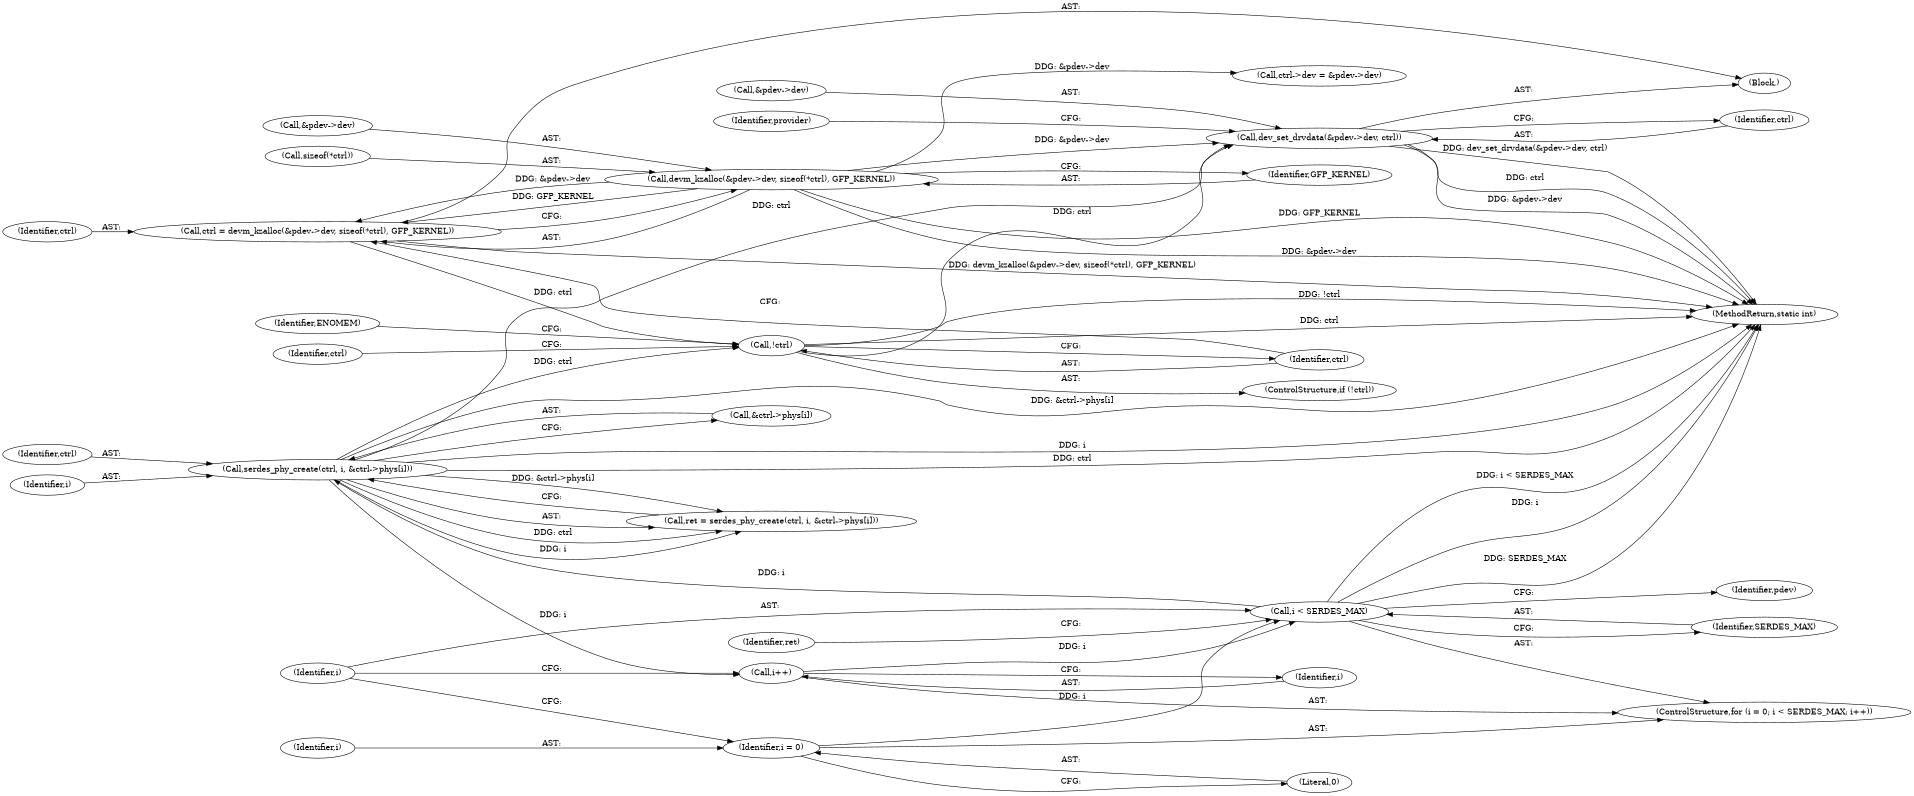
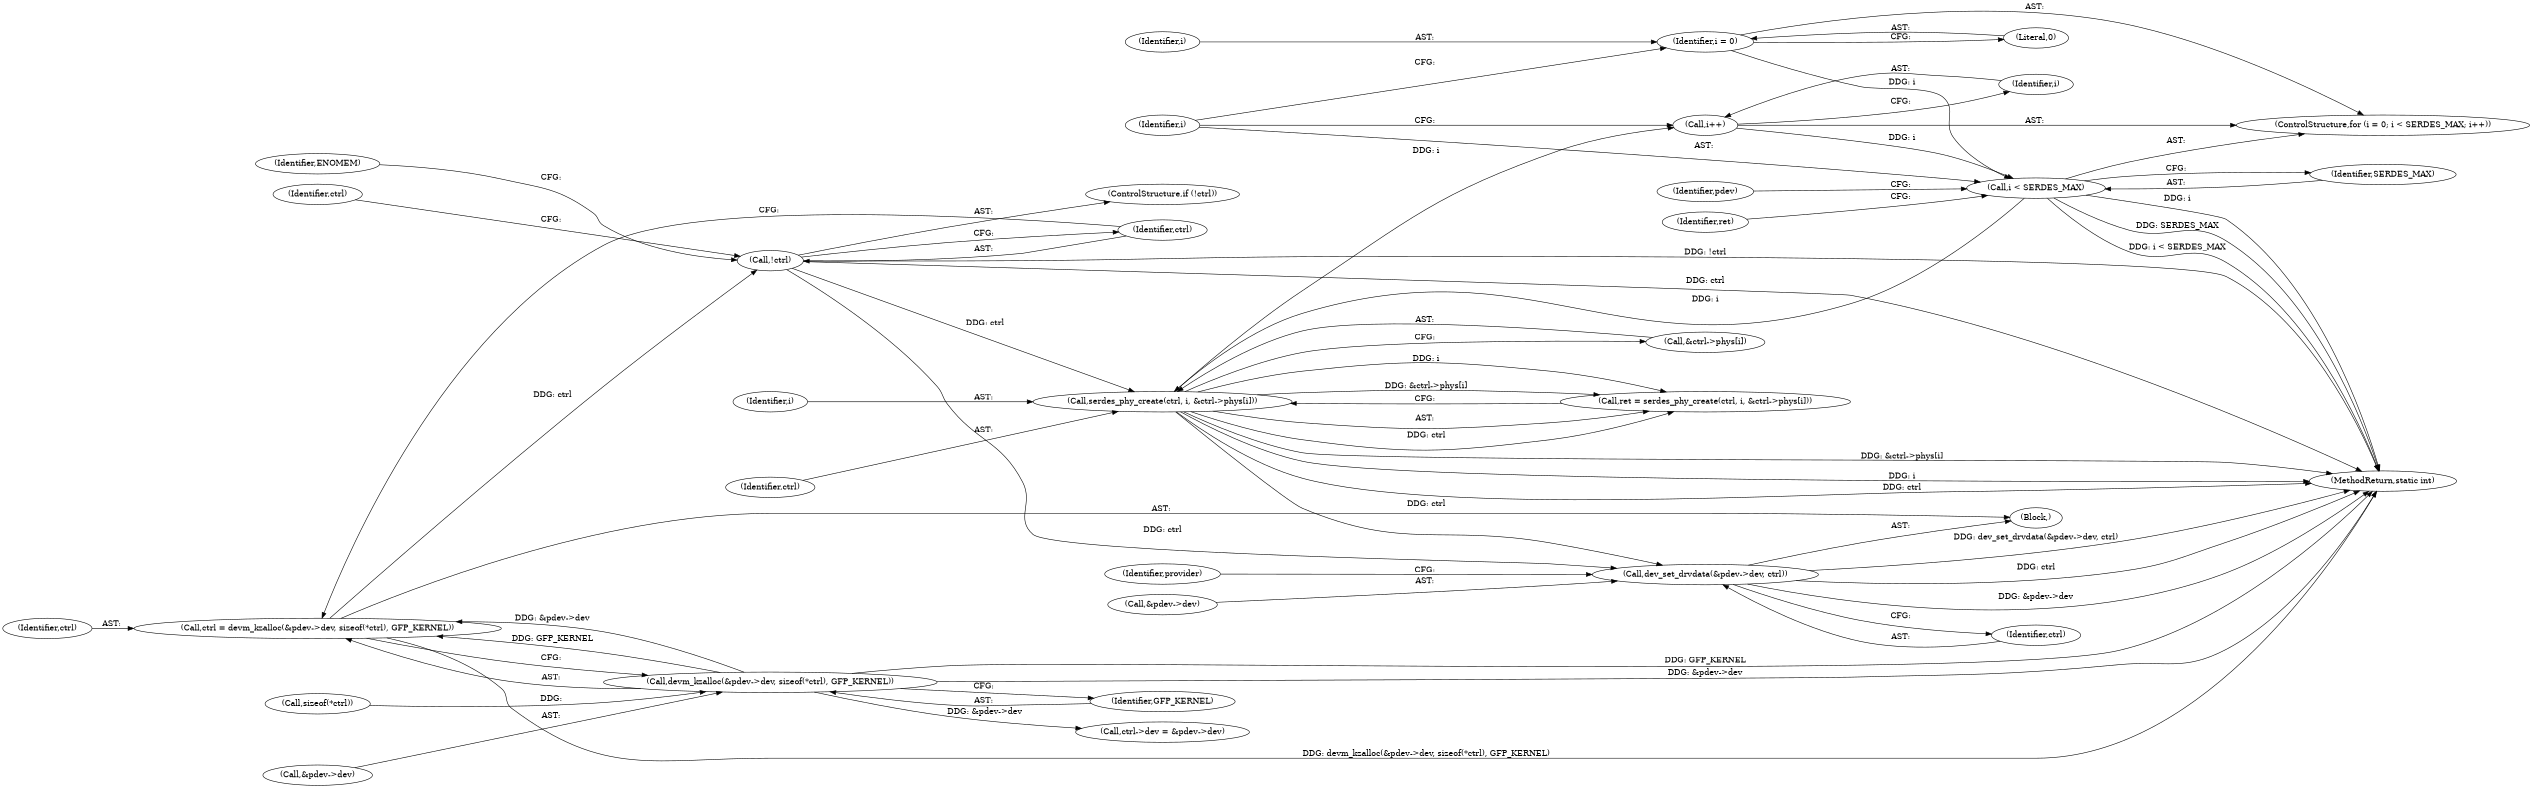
edge "(Call,devm_kzalloc(&pdev->dev, sizeof(*ctrl), GFP_KERNEL))" -> "(Call,dev_set_drvdata(&pdev->dev, ctrl))": removed, label "DDG: &pdev->dev"
edge "(Call,sizeof(*ctrl))" -> "(Call,devm_kzalloc(&pdev->dev, sizeof(*ctrl), GFP_KERNEL))": label "AST: " -> "DDG: "
edge "(Call,serdes_phy_create(ctrl, i, &ctrl->phys[i]))" -> "(Call,!ctrl)": reversed
edge "(Call,i < SERDES_MAX)" -> "(Identifier,pdev)": reversed
